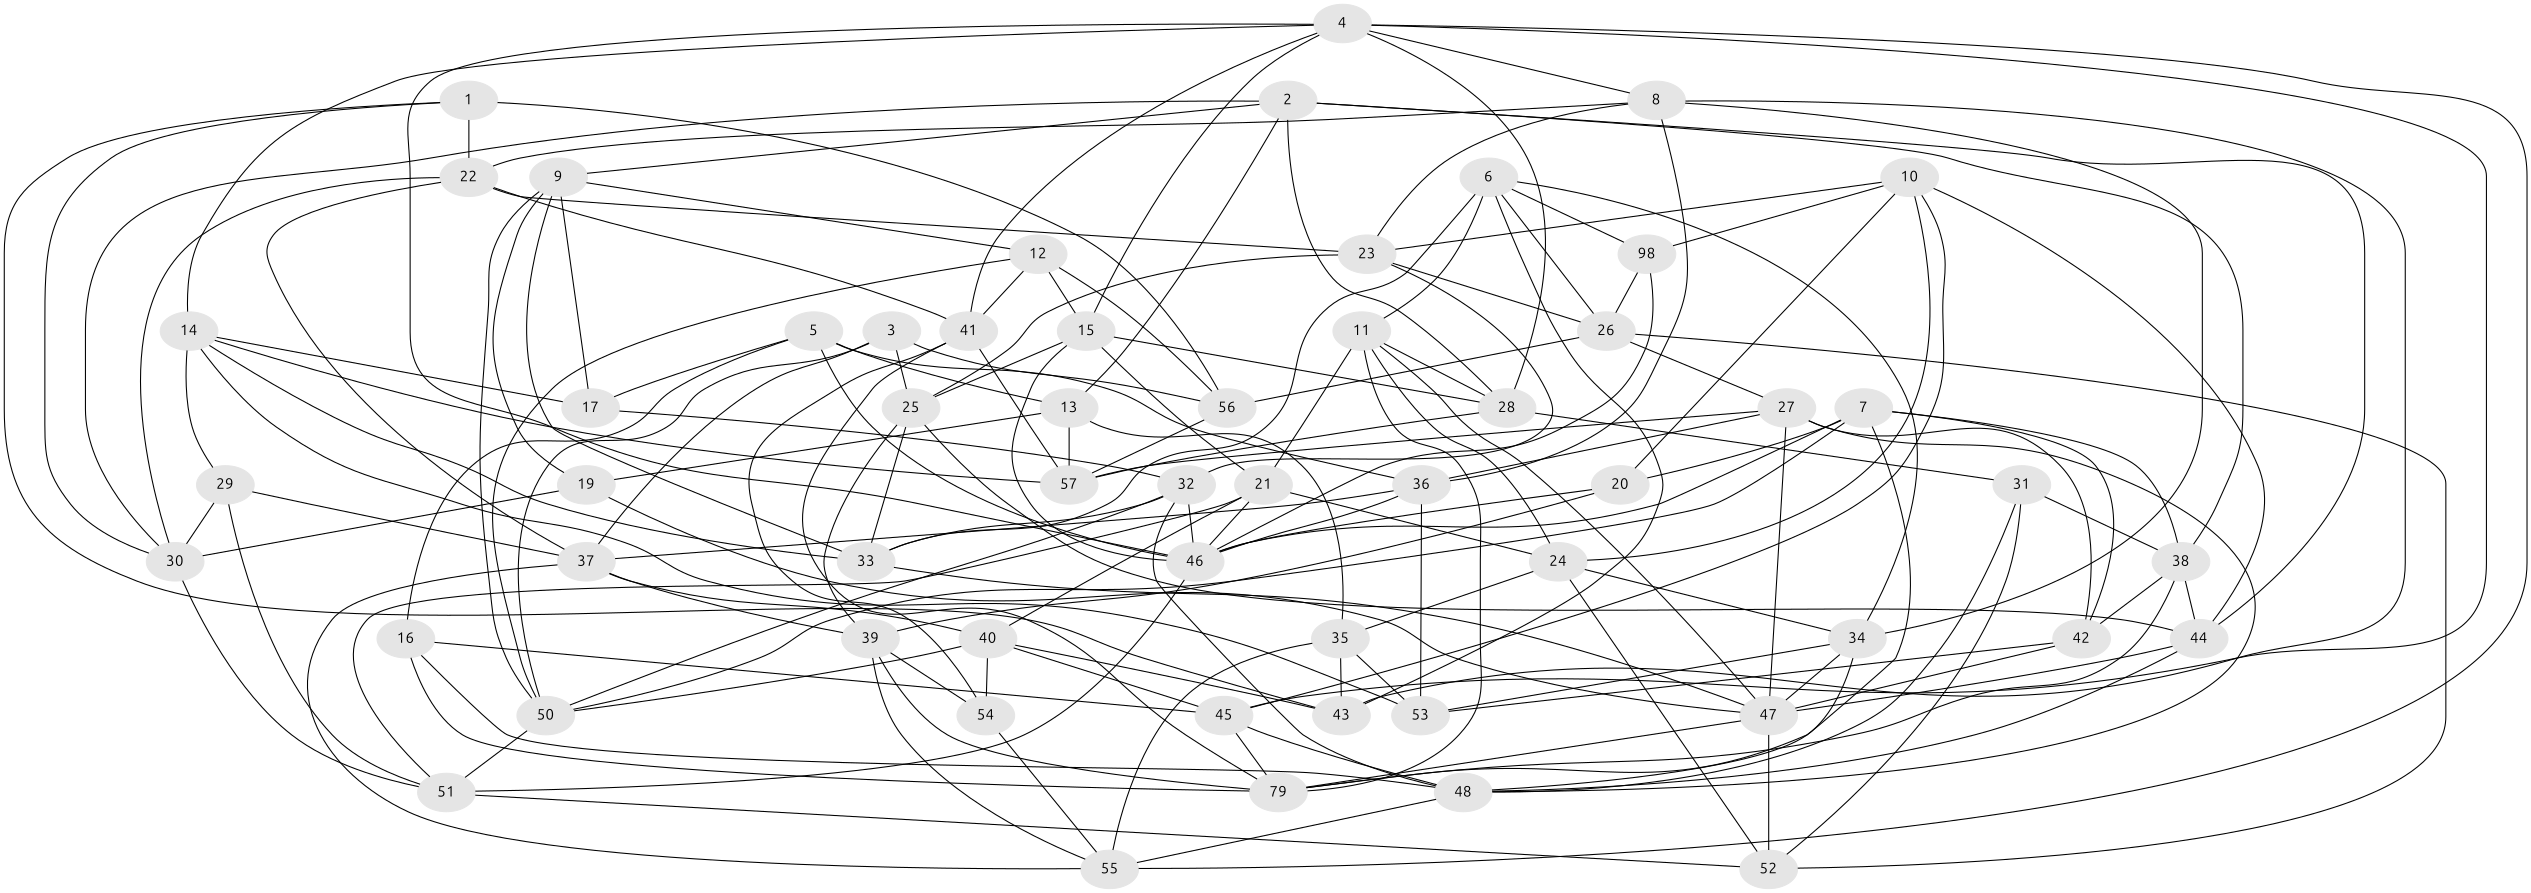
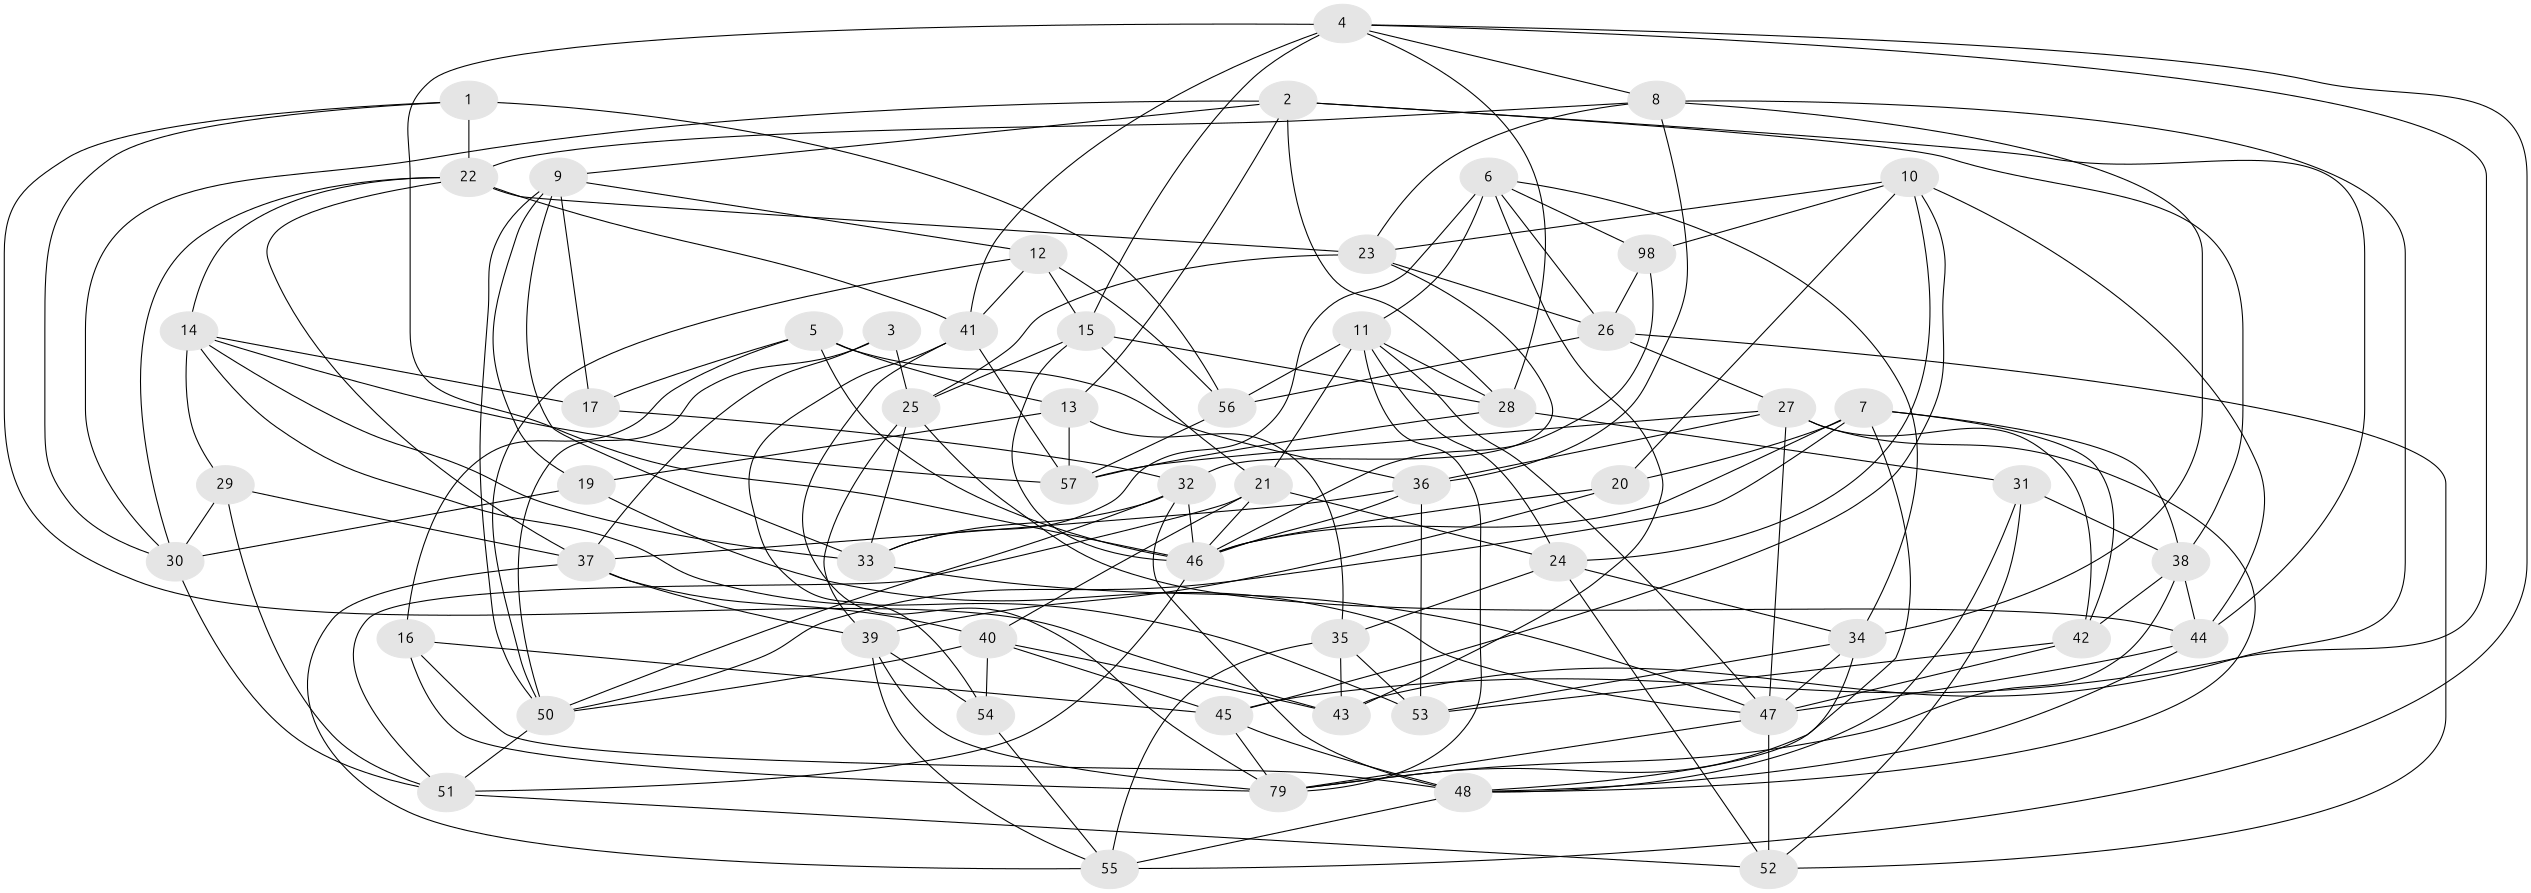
edge "4" -- "14": now "22" -- "14"
edge "3" -- "56": now "11" -- "56"
